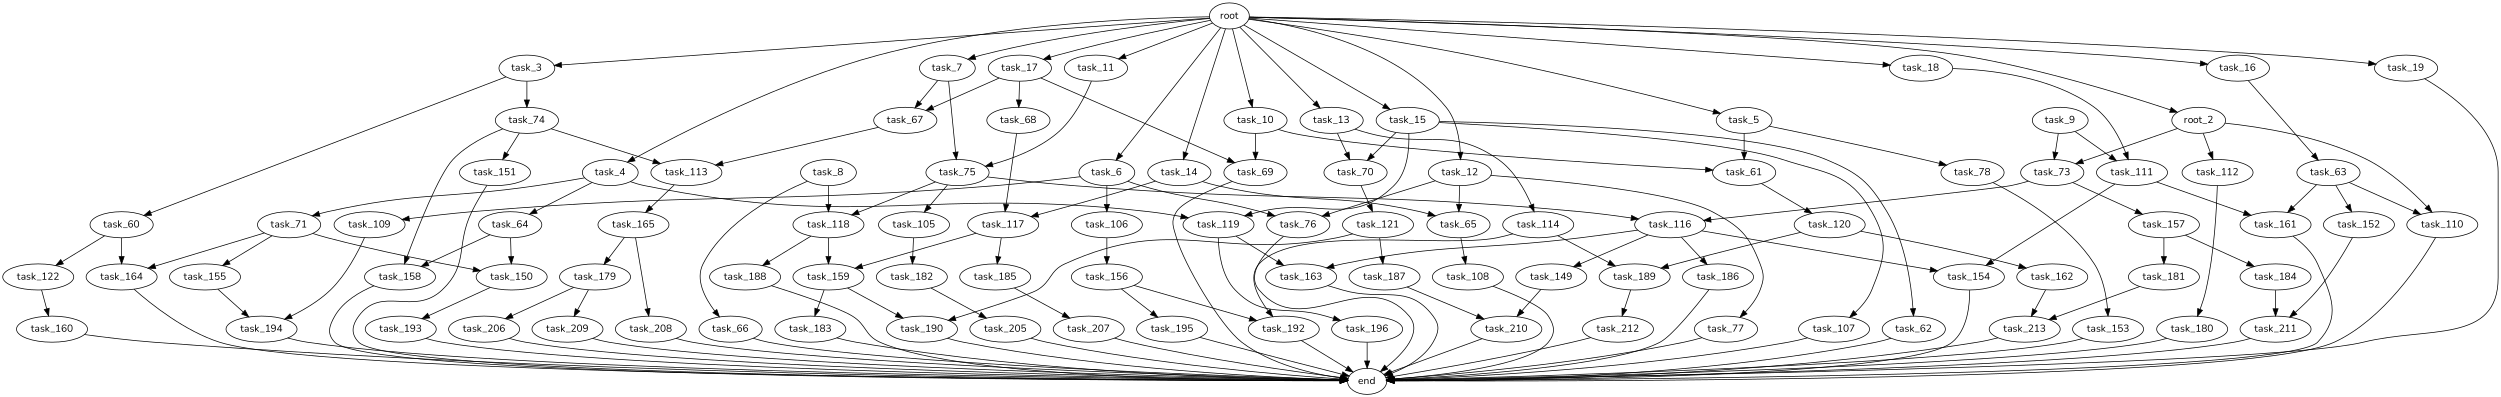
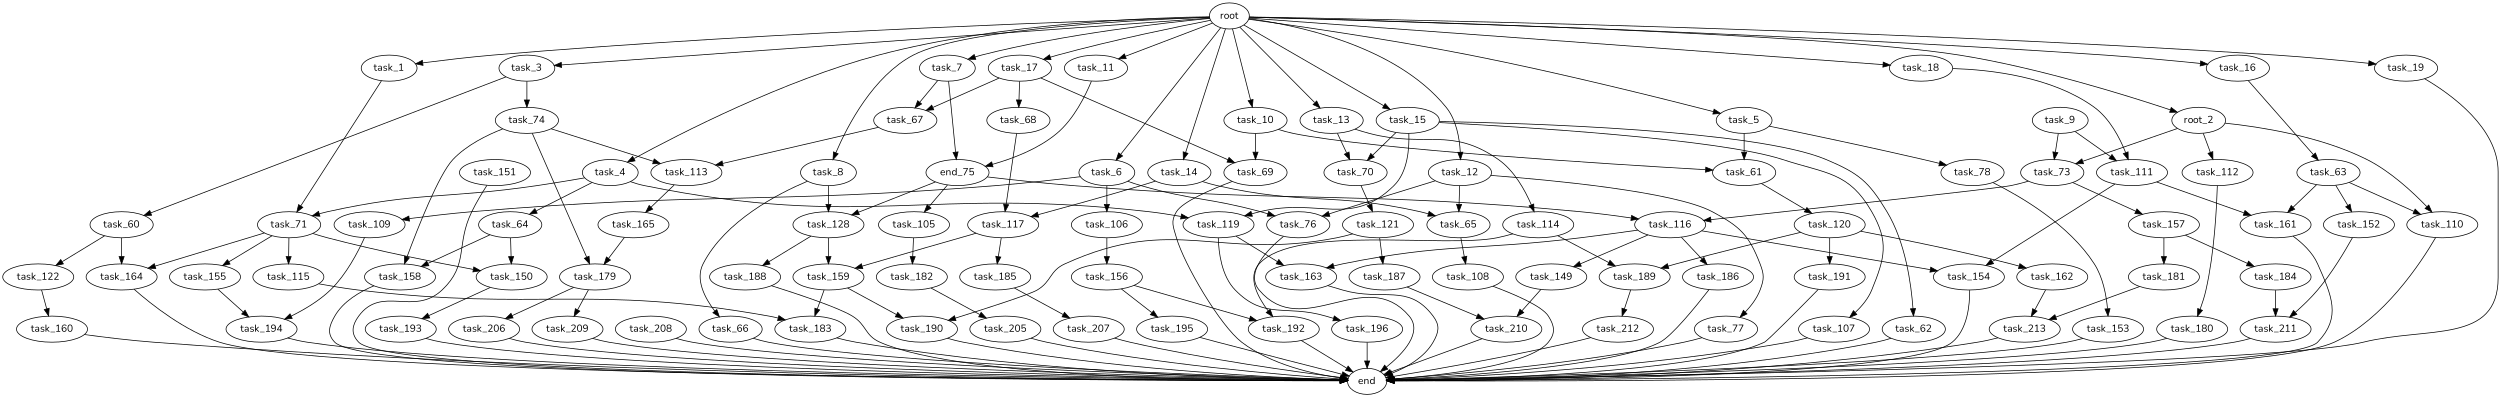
edge "root" -> "task_8": added
node "task_1": added
edge "task_74" -> "task_151": now "task_74" -> "task_179"
node "task_75": label "task_75" -> "end_75"
node "task_118": label "task_118" -> "task_128"
edge "task_165" -> "task_208": removed
node "task_115": added
node "task_191": added
